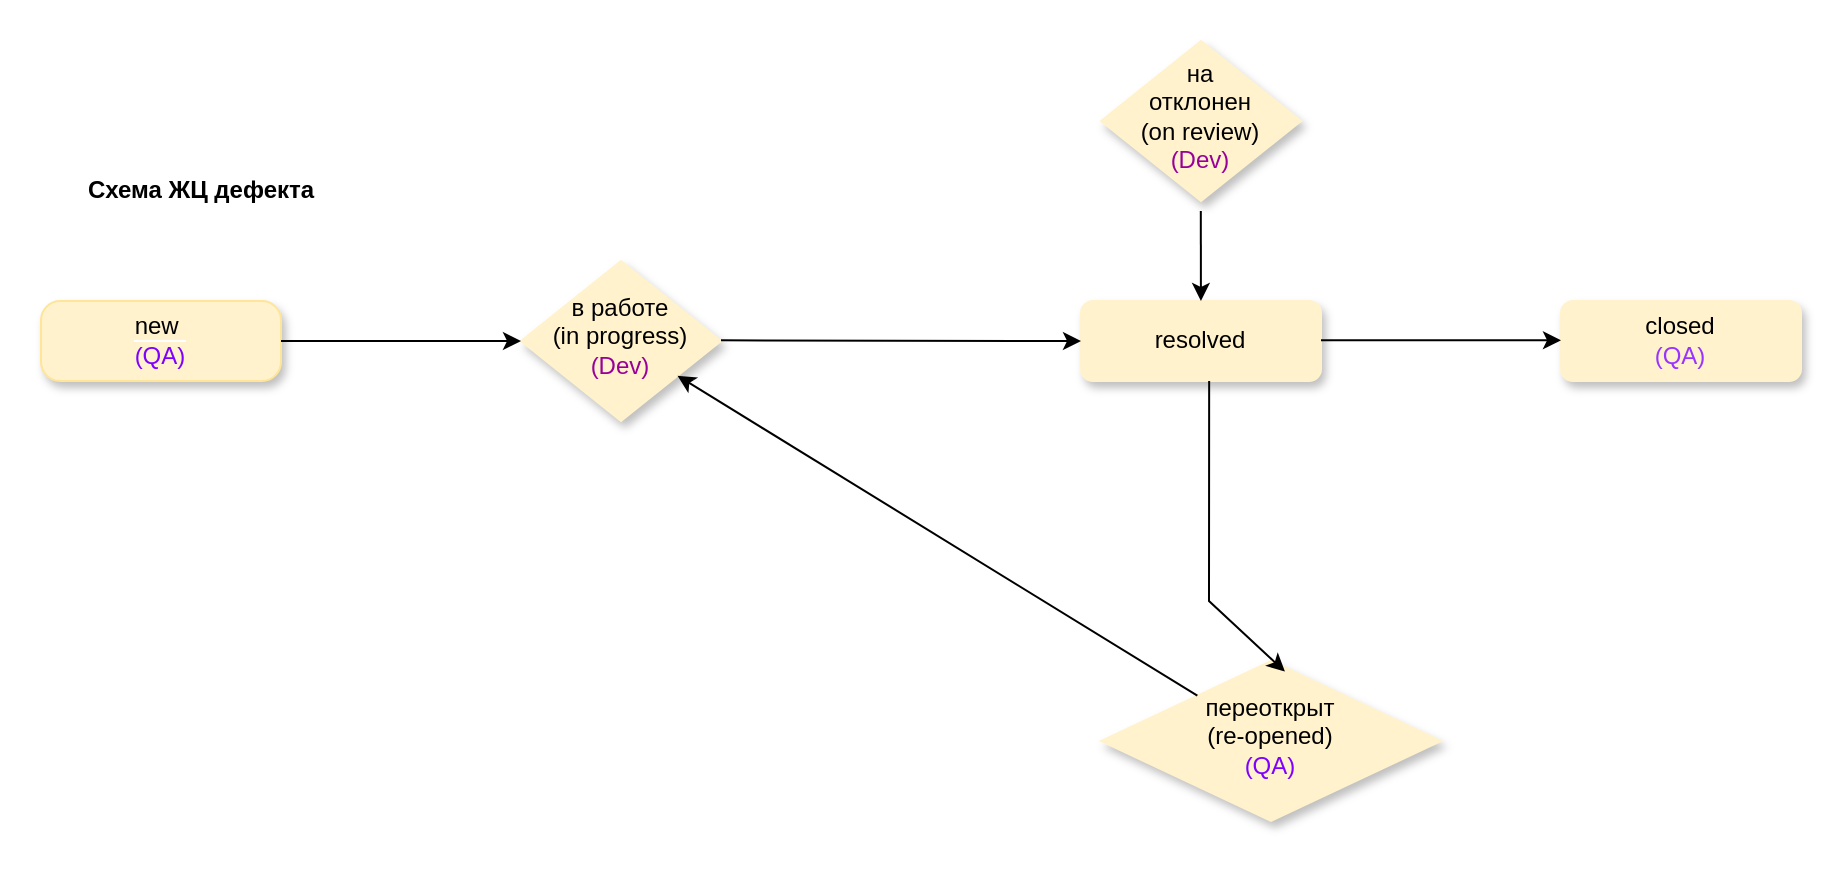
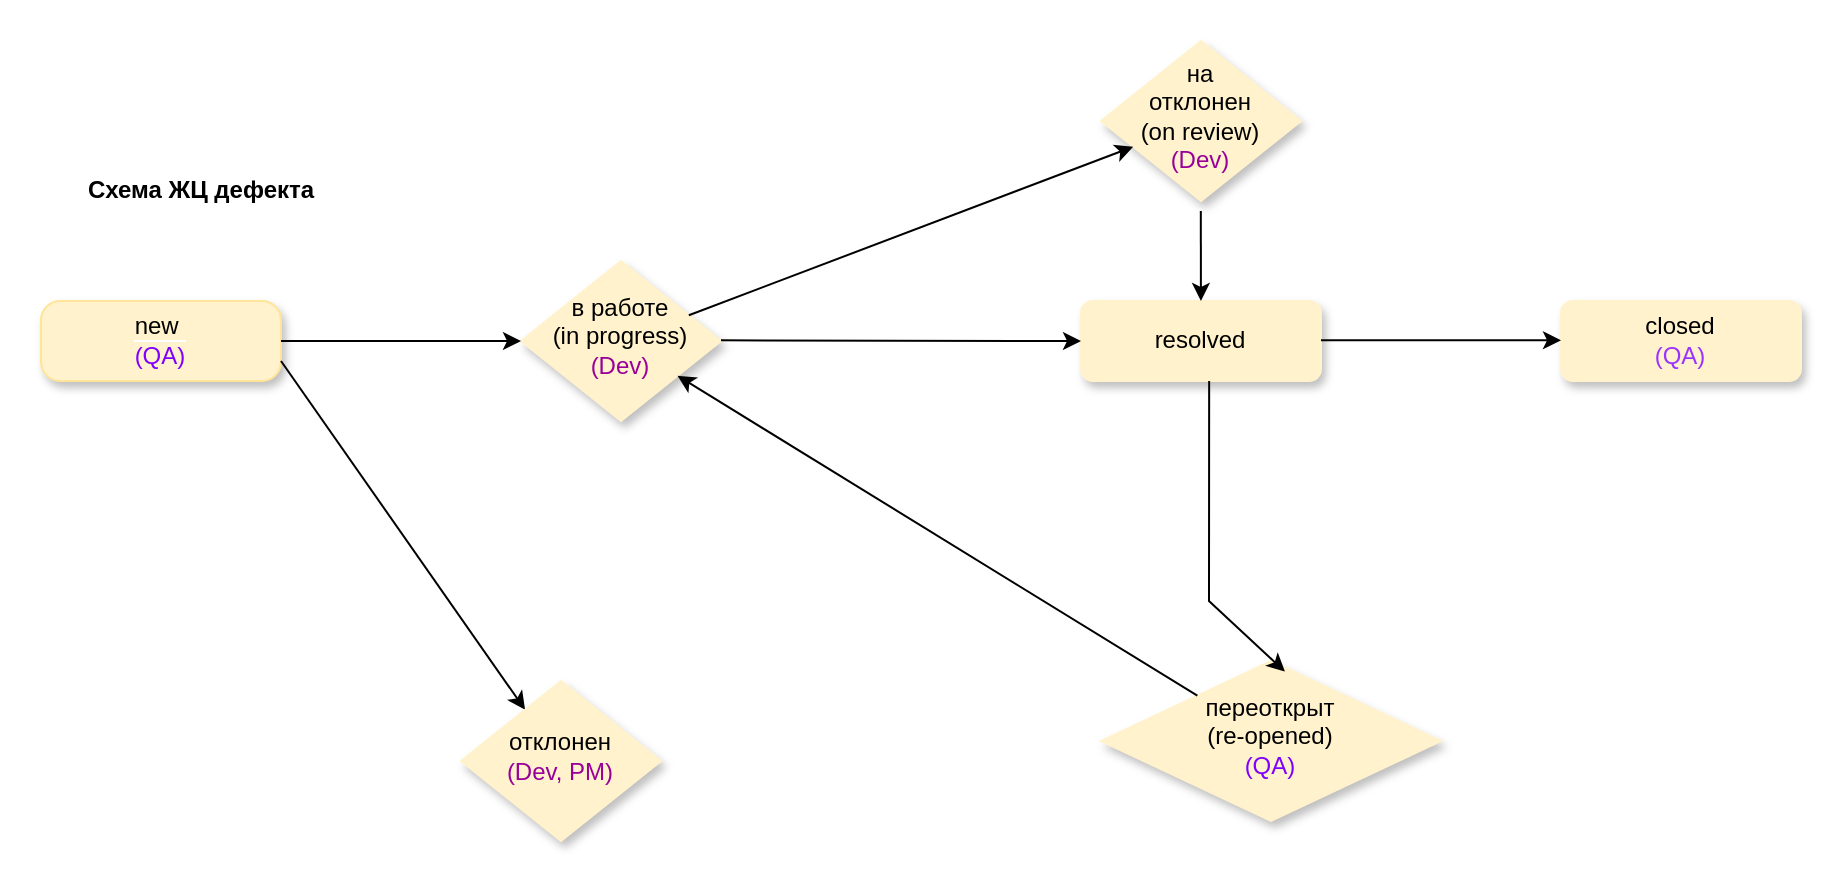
edge "в работе (in progress) (Dev)" -> "на отклонен (on review) (Dev)": added
edge "new (QA)" -> "отклонен (Dev, PM)": added
node "отклонен (Dev, PM)": added
